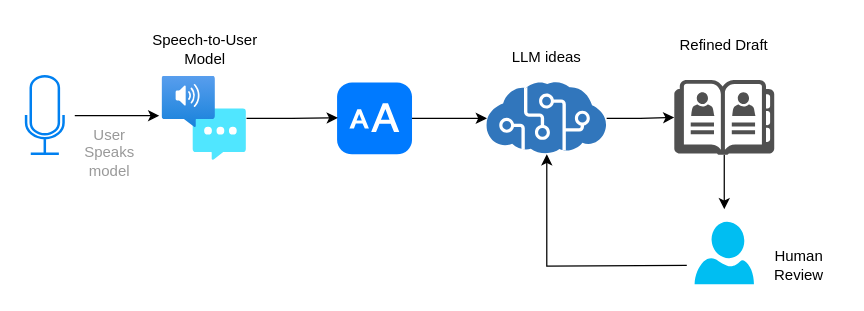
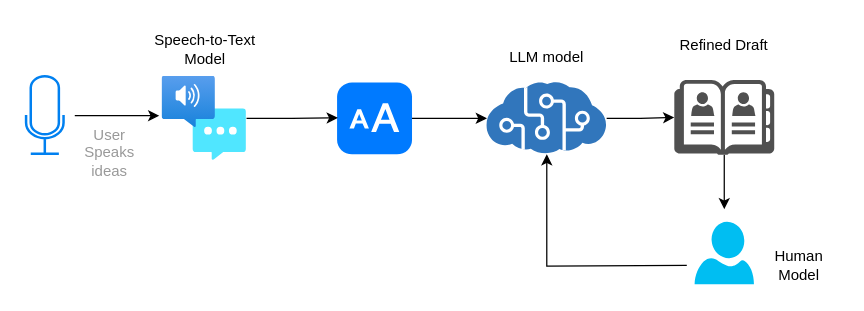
node "Speech-to-User Model": label "Speech-to-User Model" -> "Speech-to-Text Model"
node "LLM ideas": label "LLM ideas" -> "LLM model"
node "User Speaks model": label "User Speaks model" -> "User Speaks ideas"
node "Human Review": label "Human Review" -> "Human Model"
